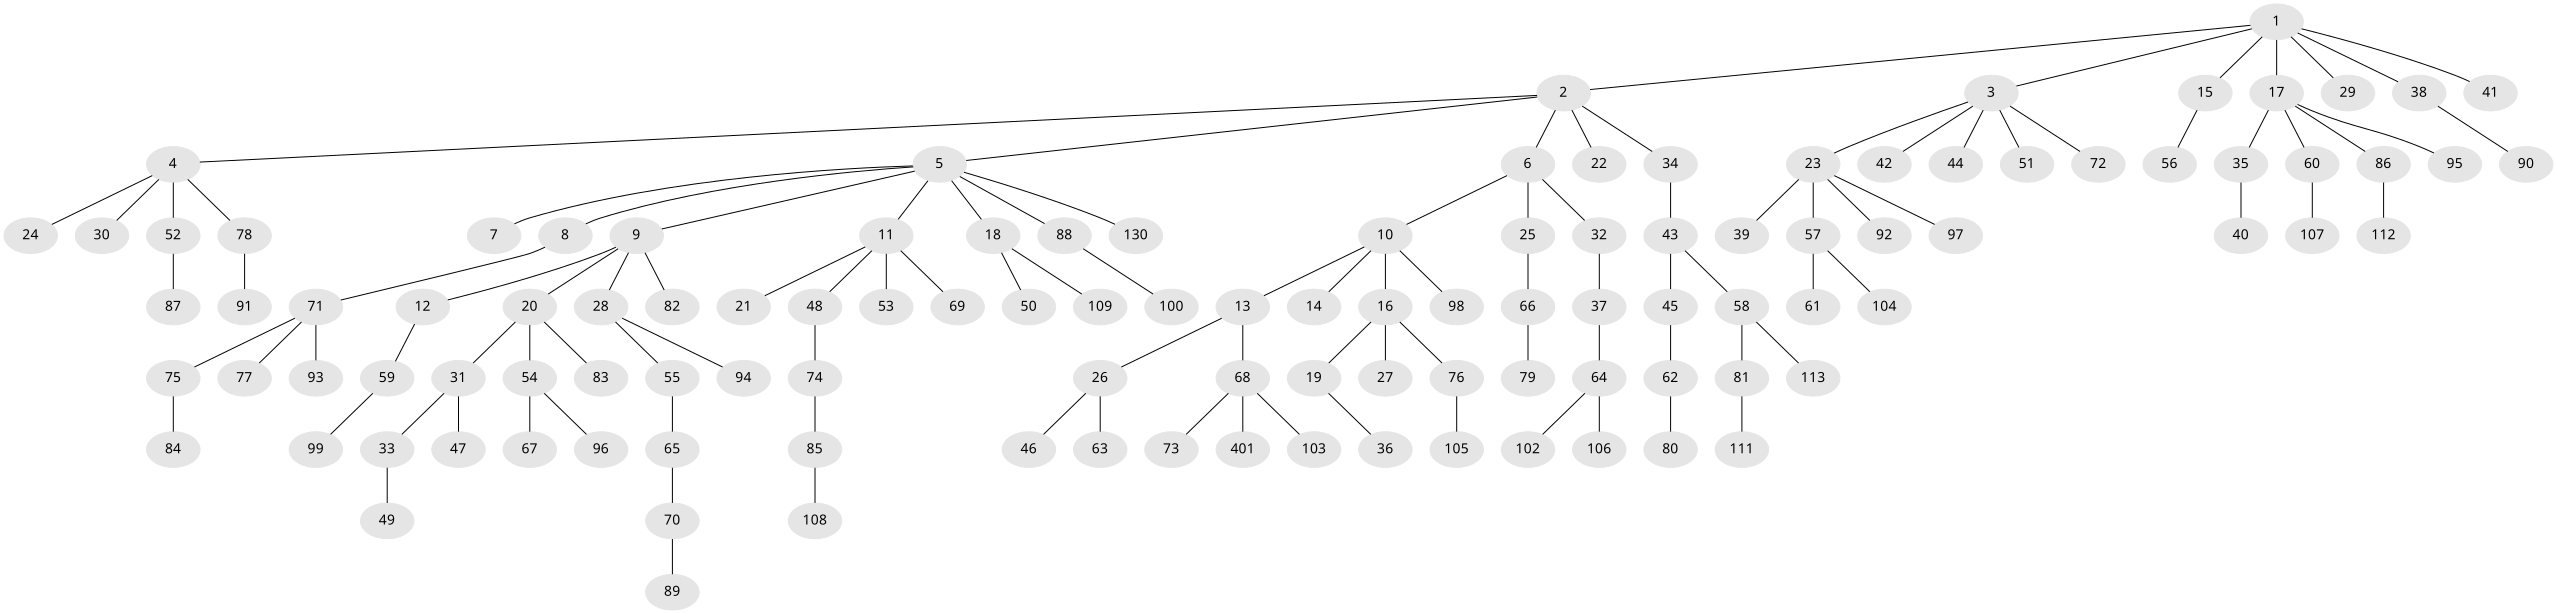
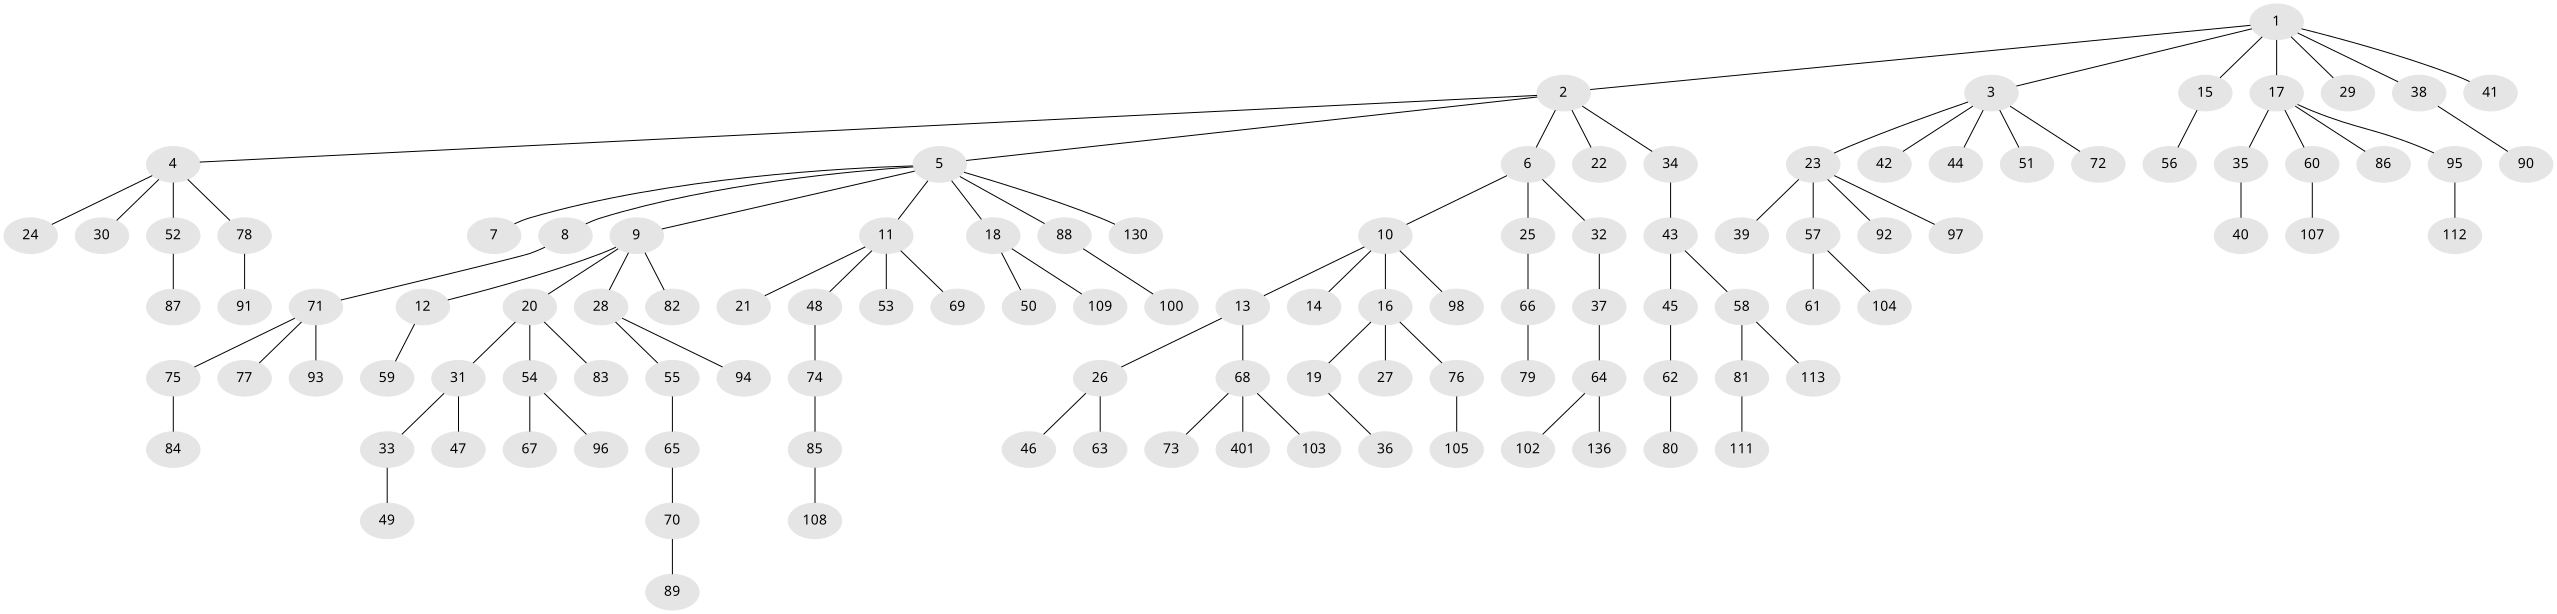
edge "86" -- "112": now "95" -- "112"
node "99": removed
node "106": label "106" -> "136"
